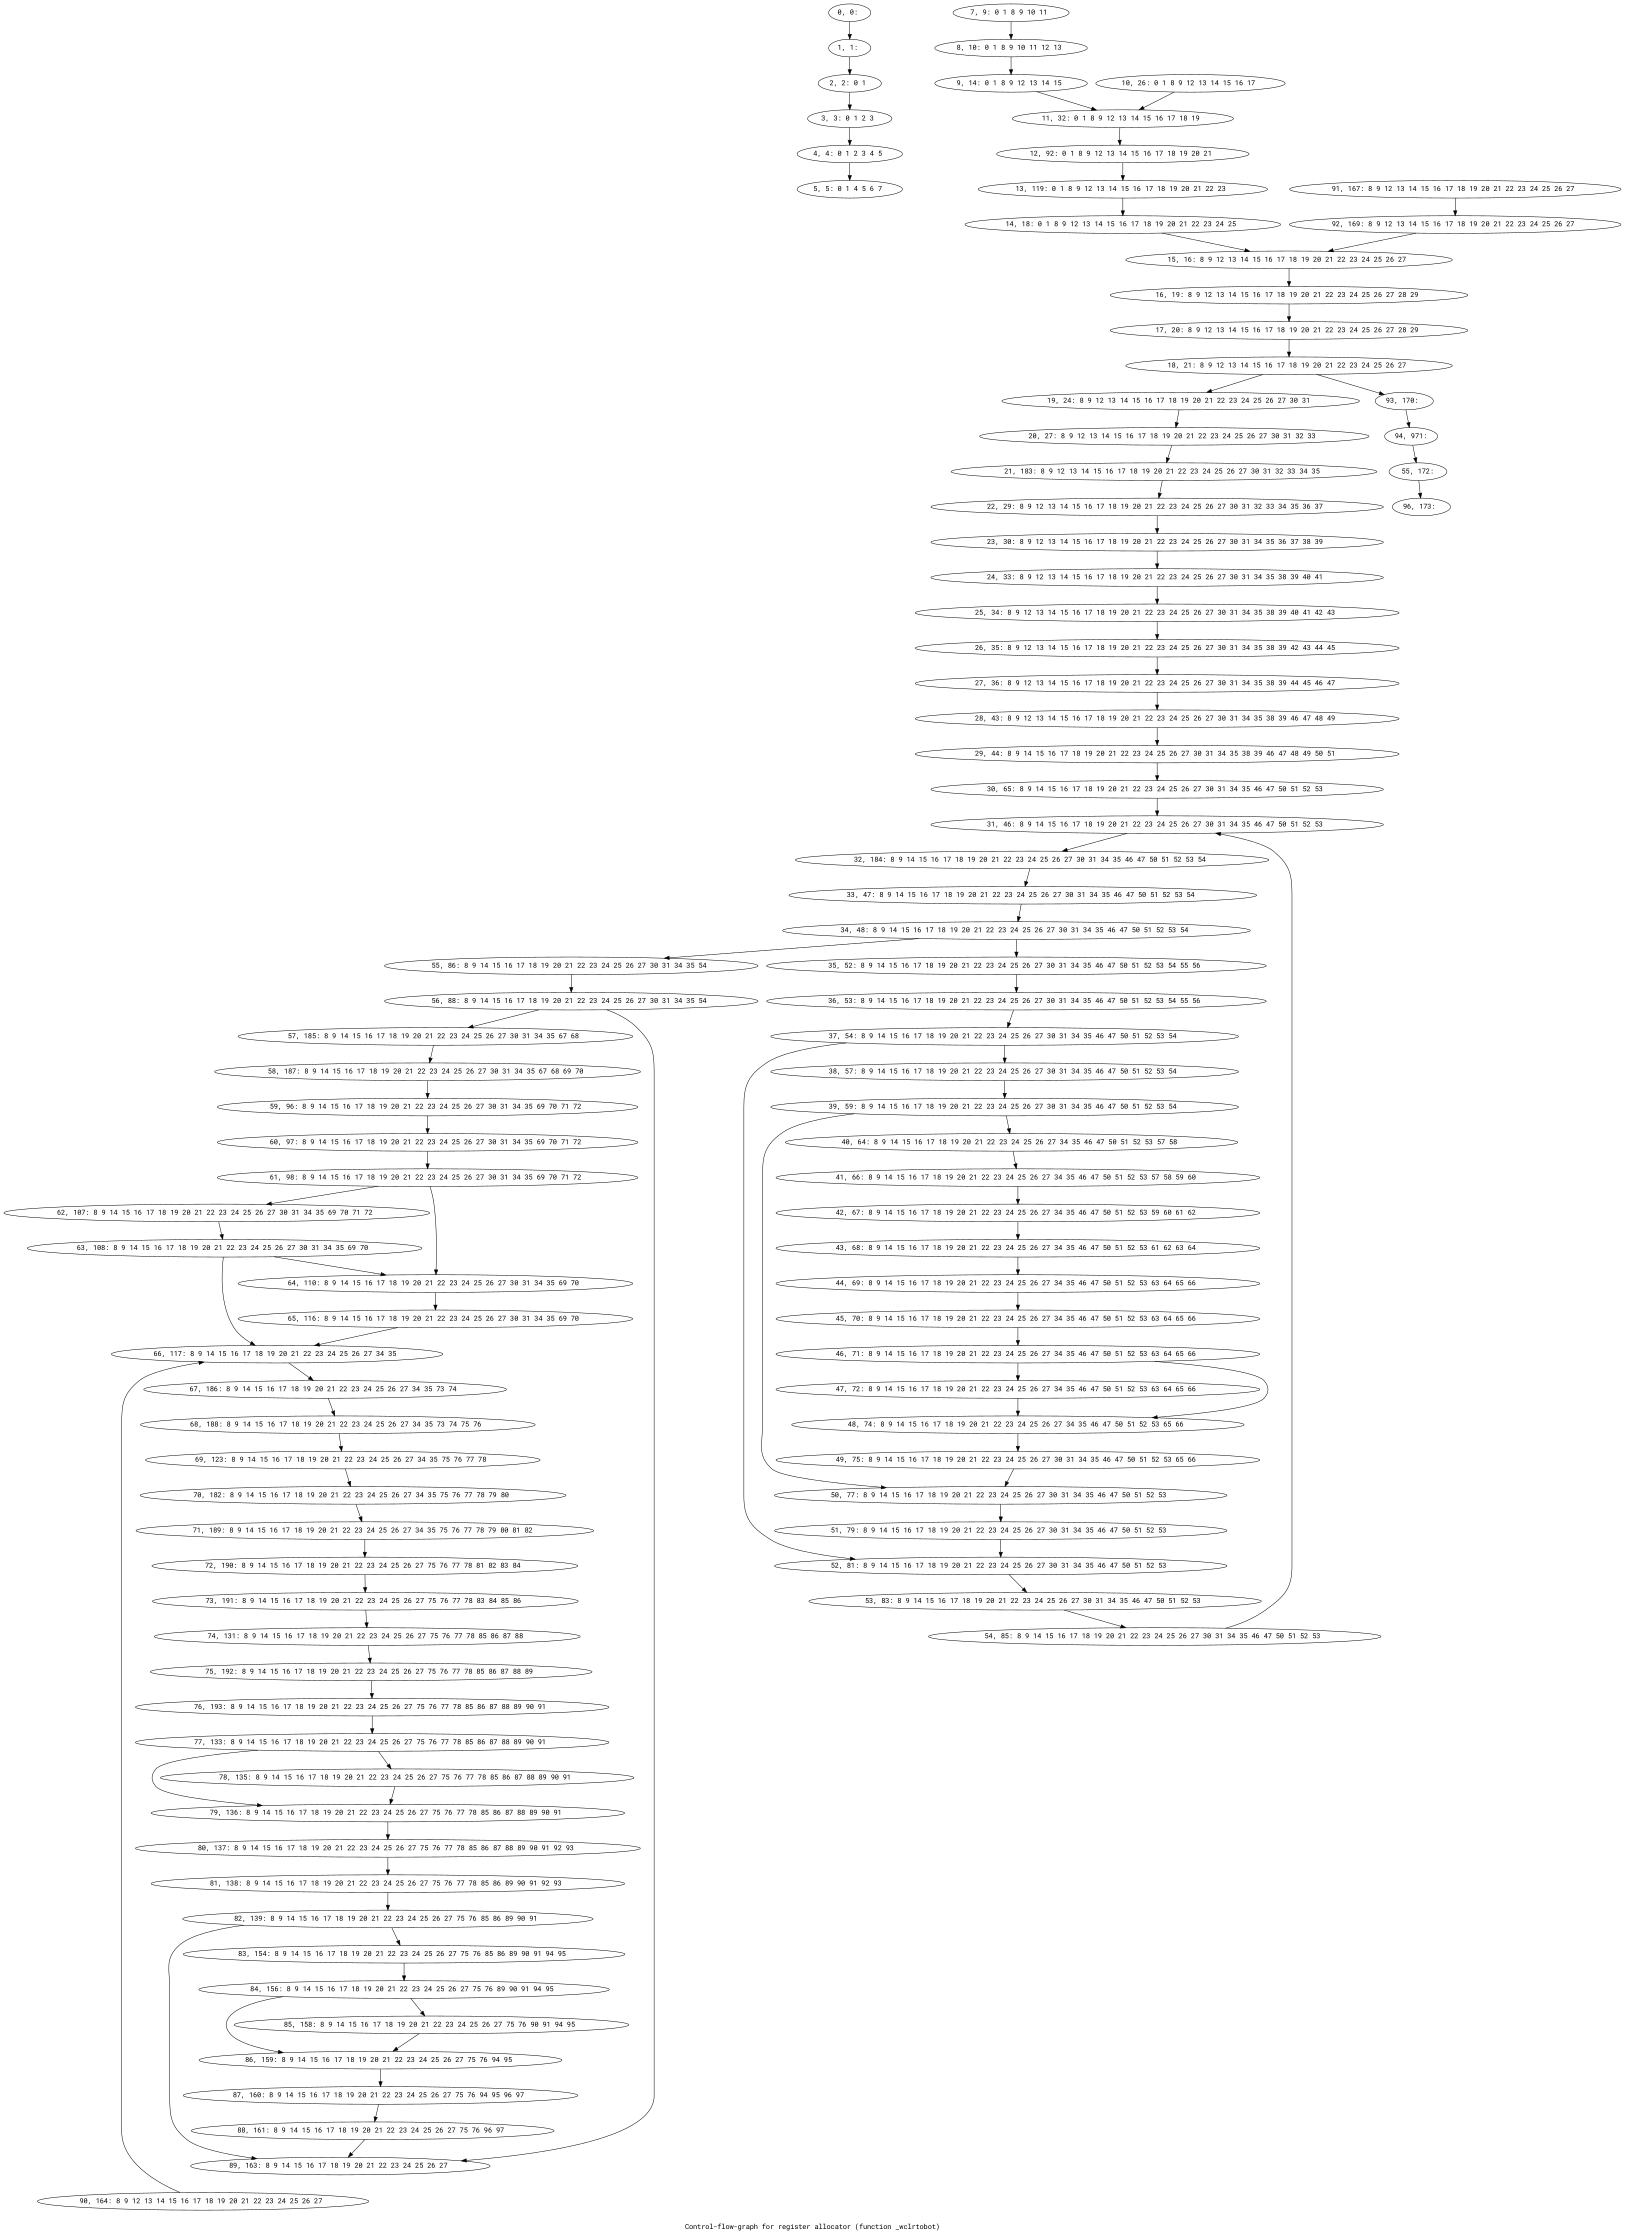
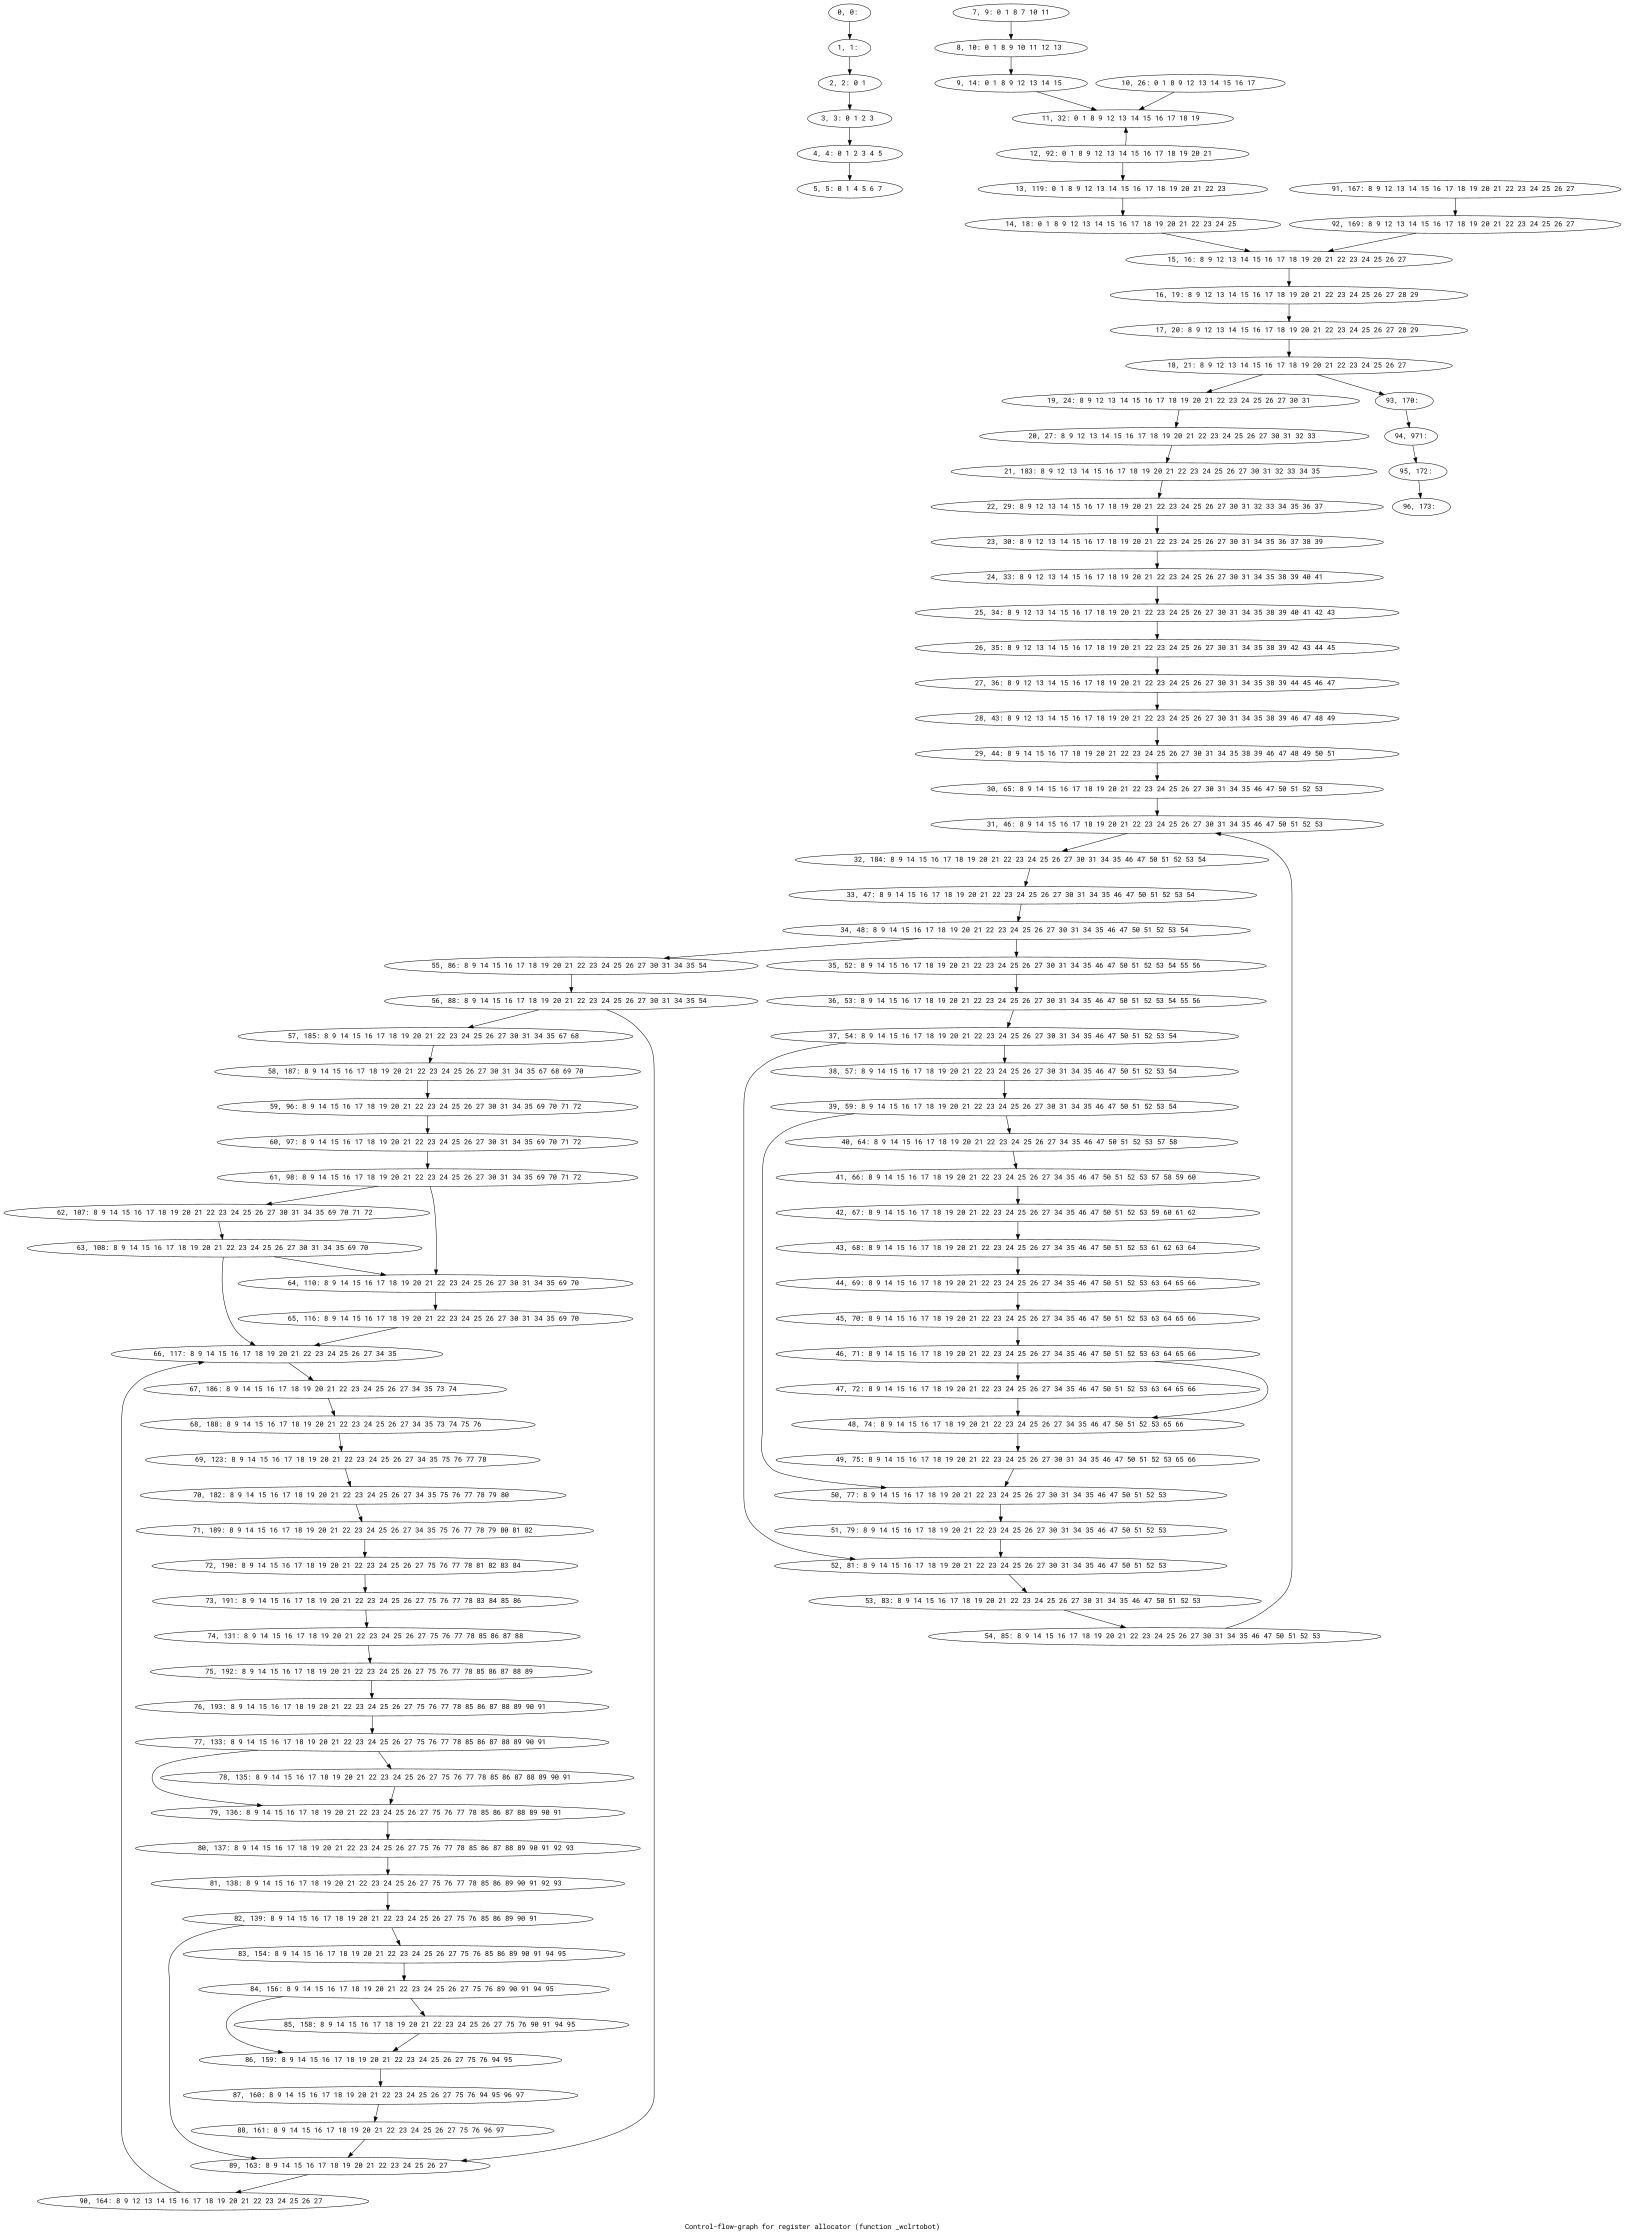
node "7, 9: 0 1 8 9 10 11": label "7, 9: 0 1 8 9 10 11" -> "7, 9: 0 1 8 7 10 11"
edge "11, 32: 0 1 8 9 12 13 14 15 16 17 18 19" -> "12, 92: 0 1 8 9 12 13 14 15 16 17 18 19 20 21": reversed
node "55, 172:": label "55, 172:" -> "95, 172:"
edge "89, 163: 8 9 14 15 16 17 18 19 20 21 22 23 24 25 26 27" -> "90, 164: 8 9 12 13 14 15 16 17 18 19 20 21 22 23 24 25 26 27": added
